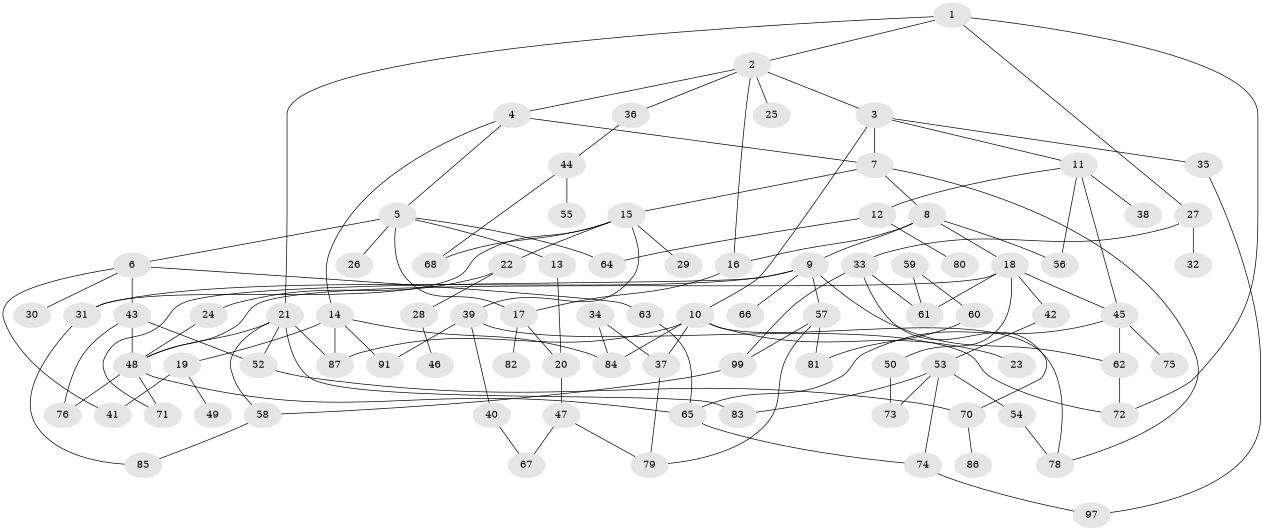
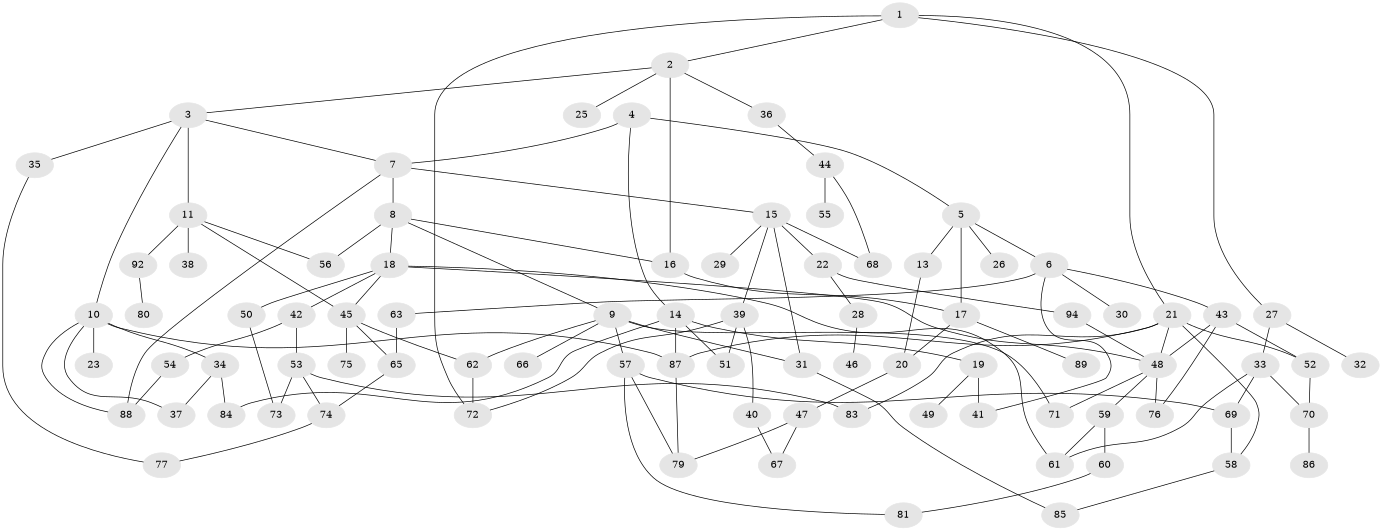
edge "2" -- "4": removed
node "12": label "12" -> "92"
node "64": removed
node "24": label "24" -> "94"
edge "10" -- "84": now "10" -- "34"
node "91": label "91" -> "51"
node "82": label "82" -> "89"
node "99": label "99" -> "69"
edge "53" -- "54": now "42" -- "54"
edge "48" -- "65": now "48" -- "59"
edge "37" -- "79": now "87" -- "79"
node "78": label "78" -> "88"
node "97": label "97" -> "77"
